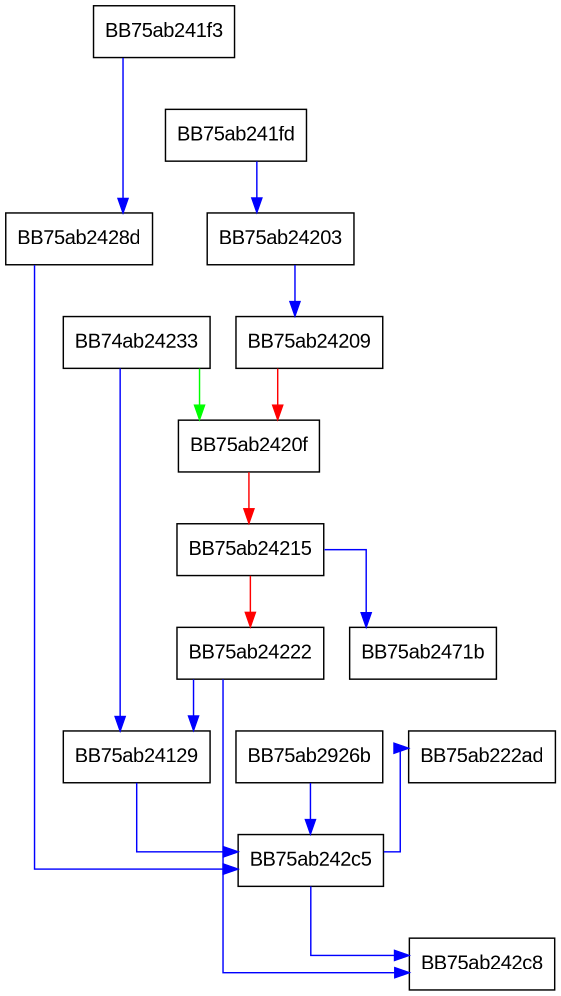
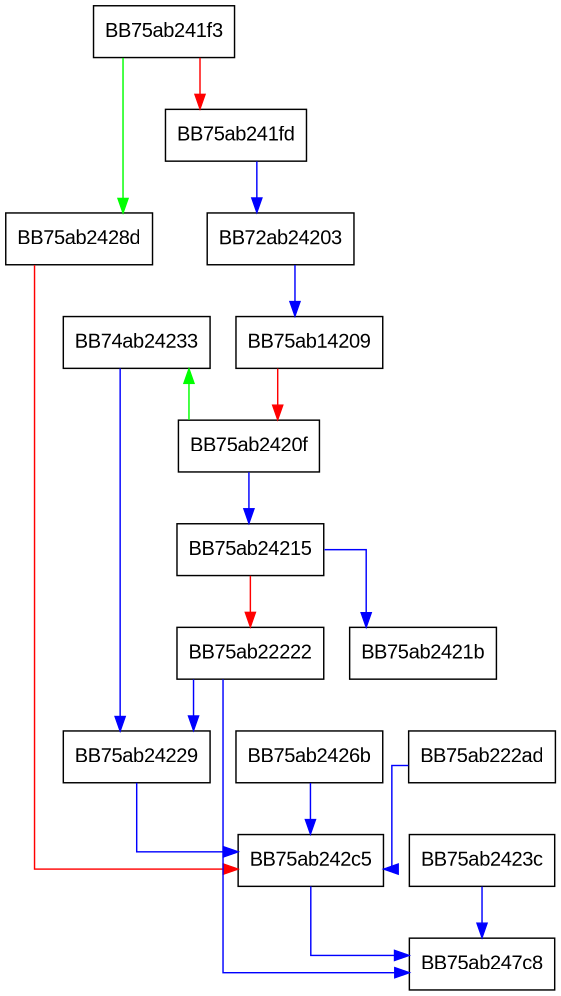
edge "BB75ab241f3" -> "BB75ab241fd": added
edge "BB75ab241f3" -> "BB75ab2428d": color blue -> green
node "BB75ab24203": label "BB75ab24203" -> "BB72ab24203"
node "BB75ab24209": label "BB75ab24209" -> "BB75ab14209"
edge "BB74ab24233" -> "BB75ab2420f": reversed
edge "BB75ab2420f" -> "BB75ab24215": color red -> blue
node "BB75ab24222": label "BB75ab24222" -> "BB75ab22222"
node "BB75ab2471b": label "BB75ab2471b" -> "BB75ab2421b"
edge "BB75ab2428d" -> "BB75ab242c5": color blue -> red
node "BB75ab24129": label "BB75ab24129" -> "BB75ab24229"
node "BB75ab2926b": label "BB75ab2926b" -> "BB75ab2426b"
edge "BB75ab242c5" -> "BB75ab222ad": reversed
node "BB75ab2423c": added
node "BB75ab242c8": label "BB75ab242c8" -> "BB75ab247c8"
